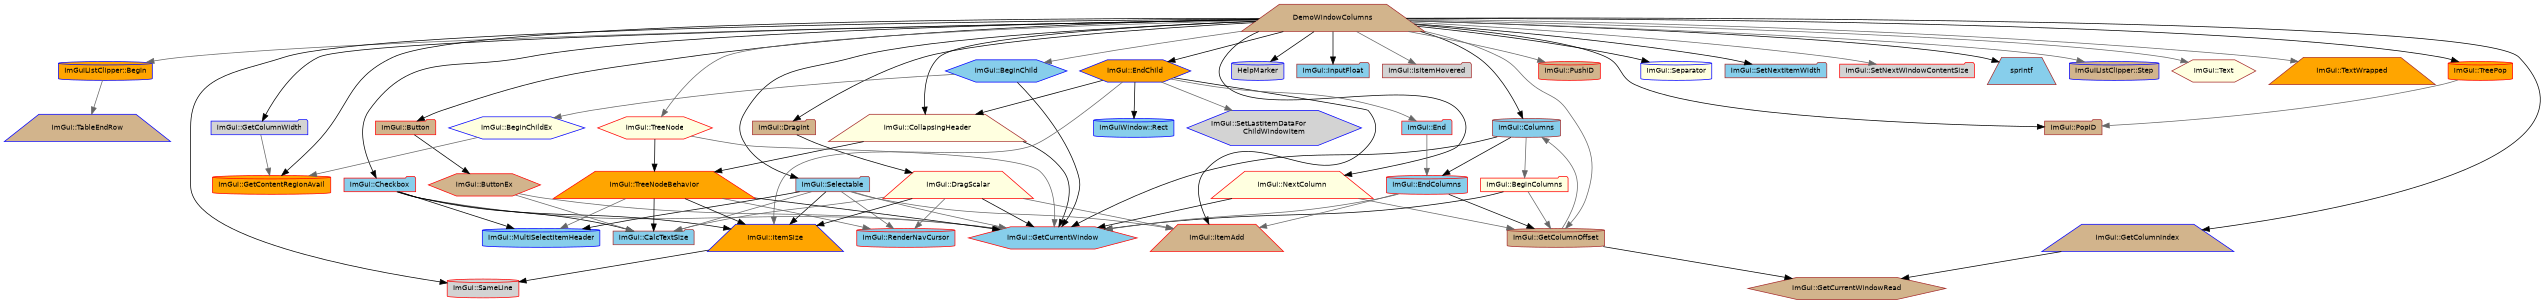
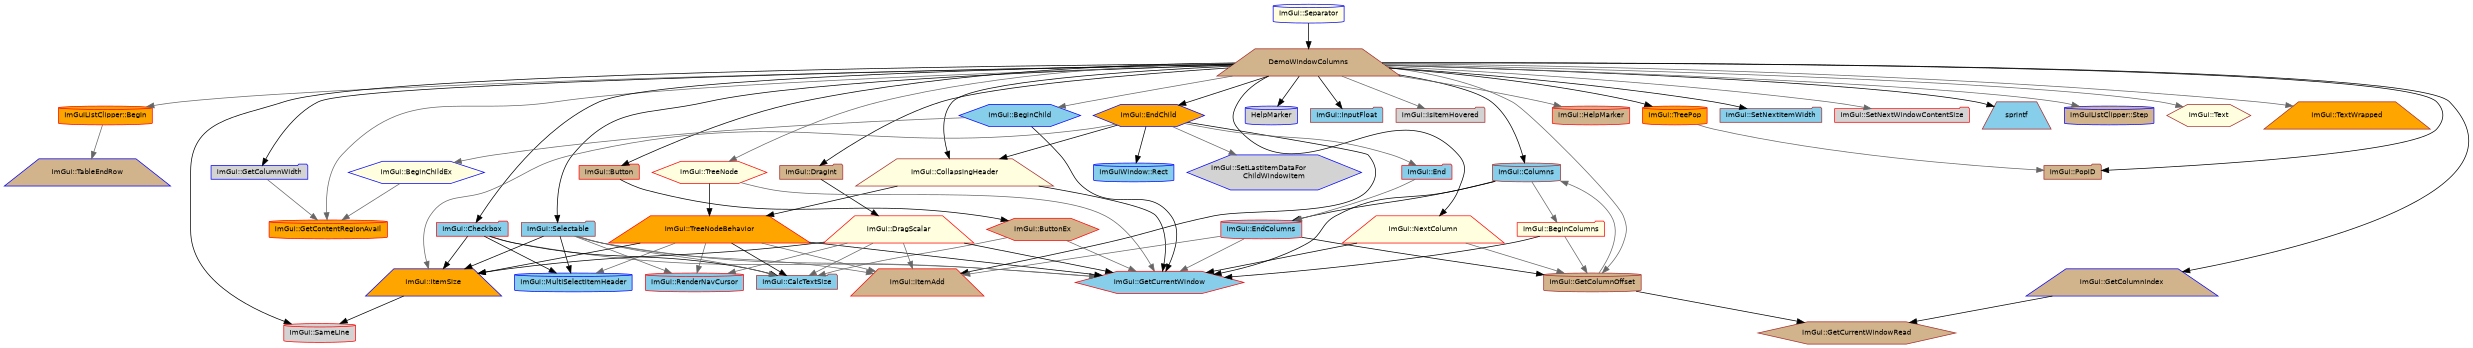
edge "DemoWindowColumns" -> "ImGui::GetContentRegionAvail": color black -> gray40
edge "DemoWindowColumns" -> "ImGui::Separator": reversed
node "ImGuiListClipper::Begin": color blue -> red
node "ImGui::PushID": label "ImGui::PushID" -> "ImGui::HelpMarker"
edge "ImGui::TreeNodeBehavior" -> "ImGui::ItemAdd": added
